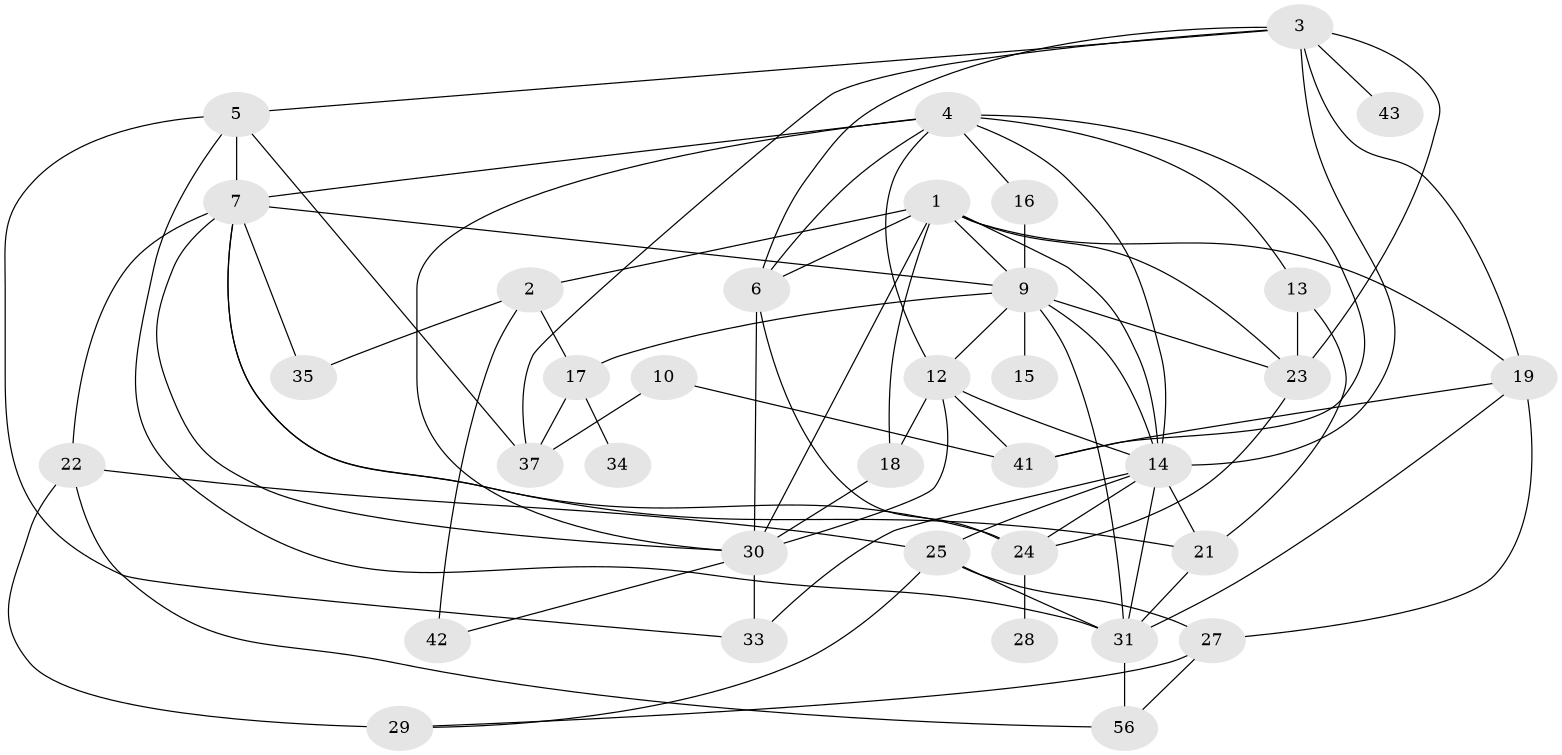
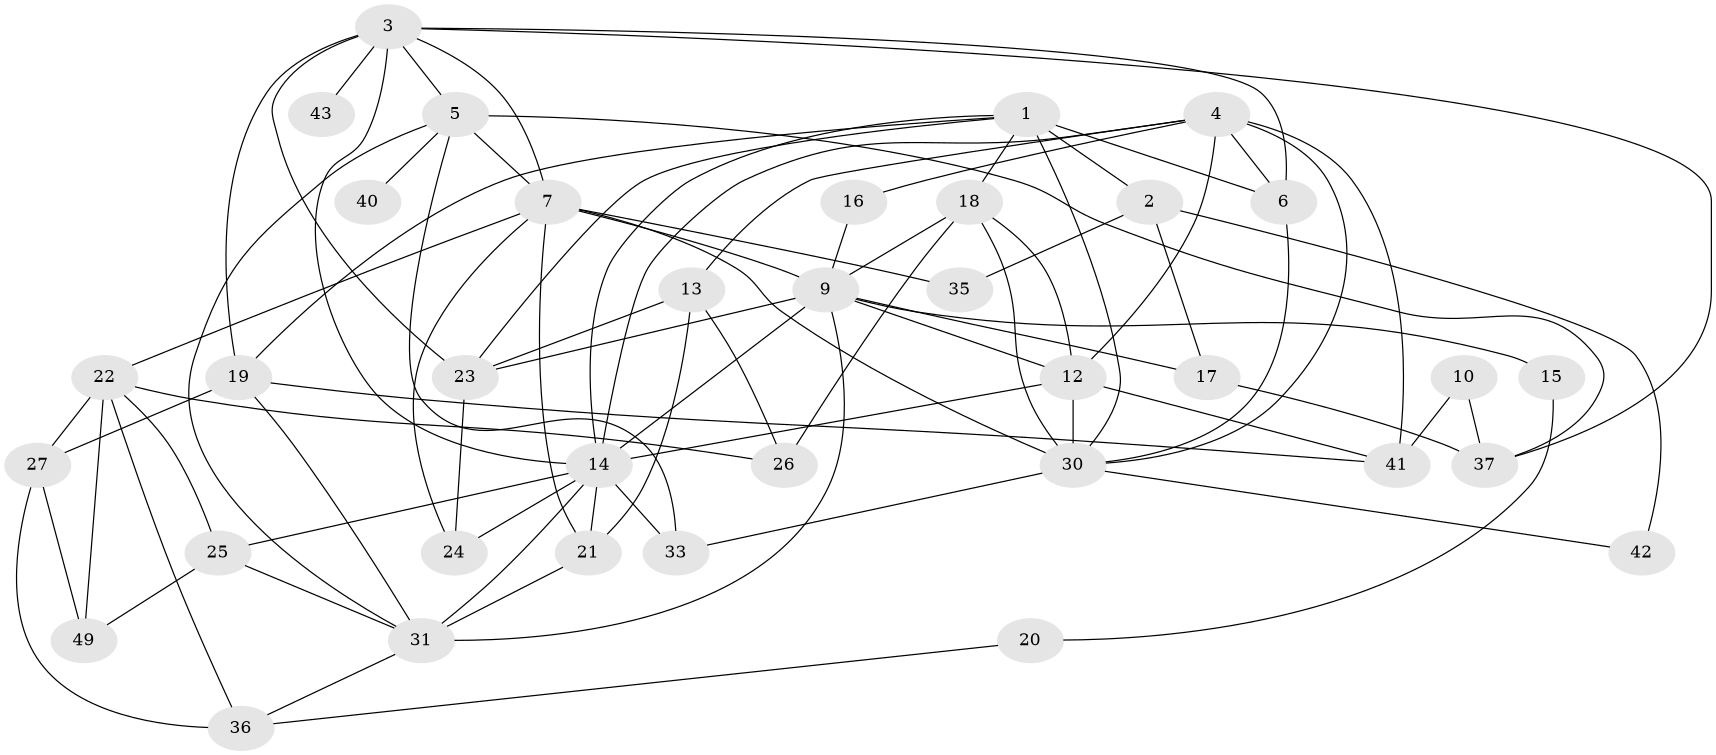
edge "4" -- "7": now "3" -- "7"
node "40": added
edge "1" -- "9": now "18" -- "9"
node "34": removed
node "26": added
edge "6" -- "24": removed
edge "25" -- "27": now "22" -- "27"
node "28": removed
node "20": added
node "29": label "29" -> "49"
node "56": label "56" -> "36"
